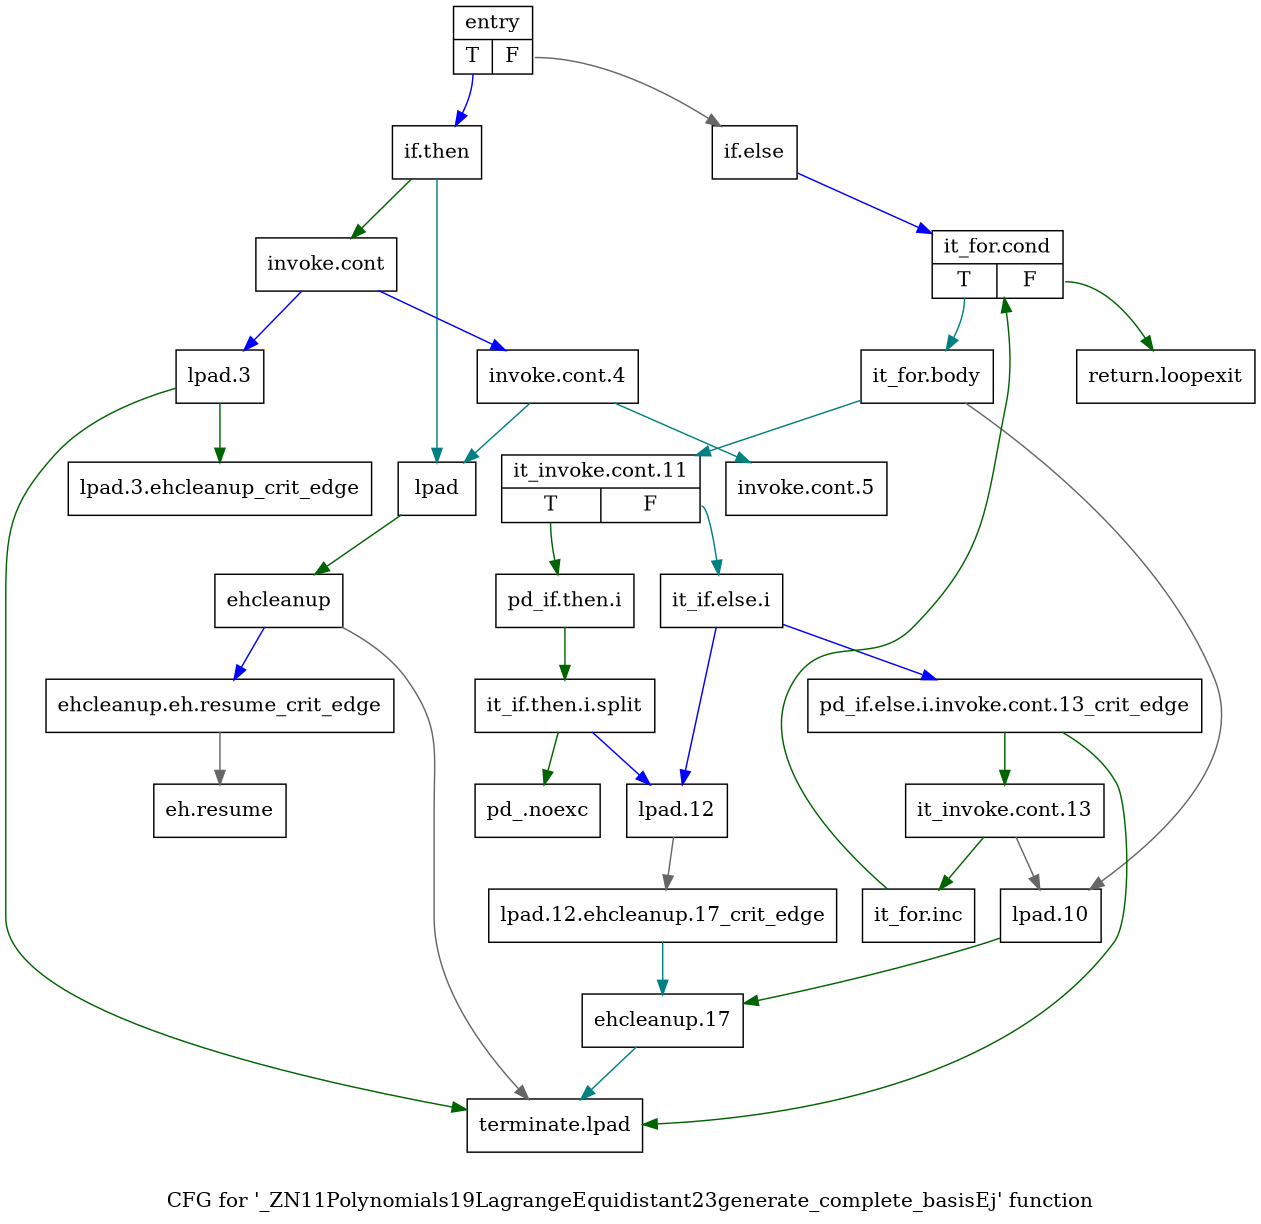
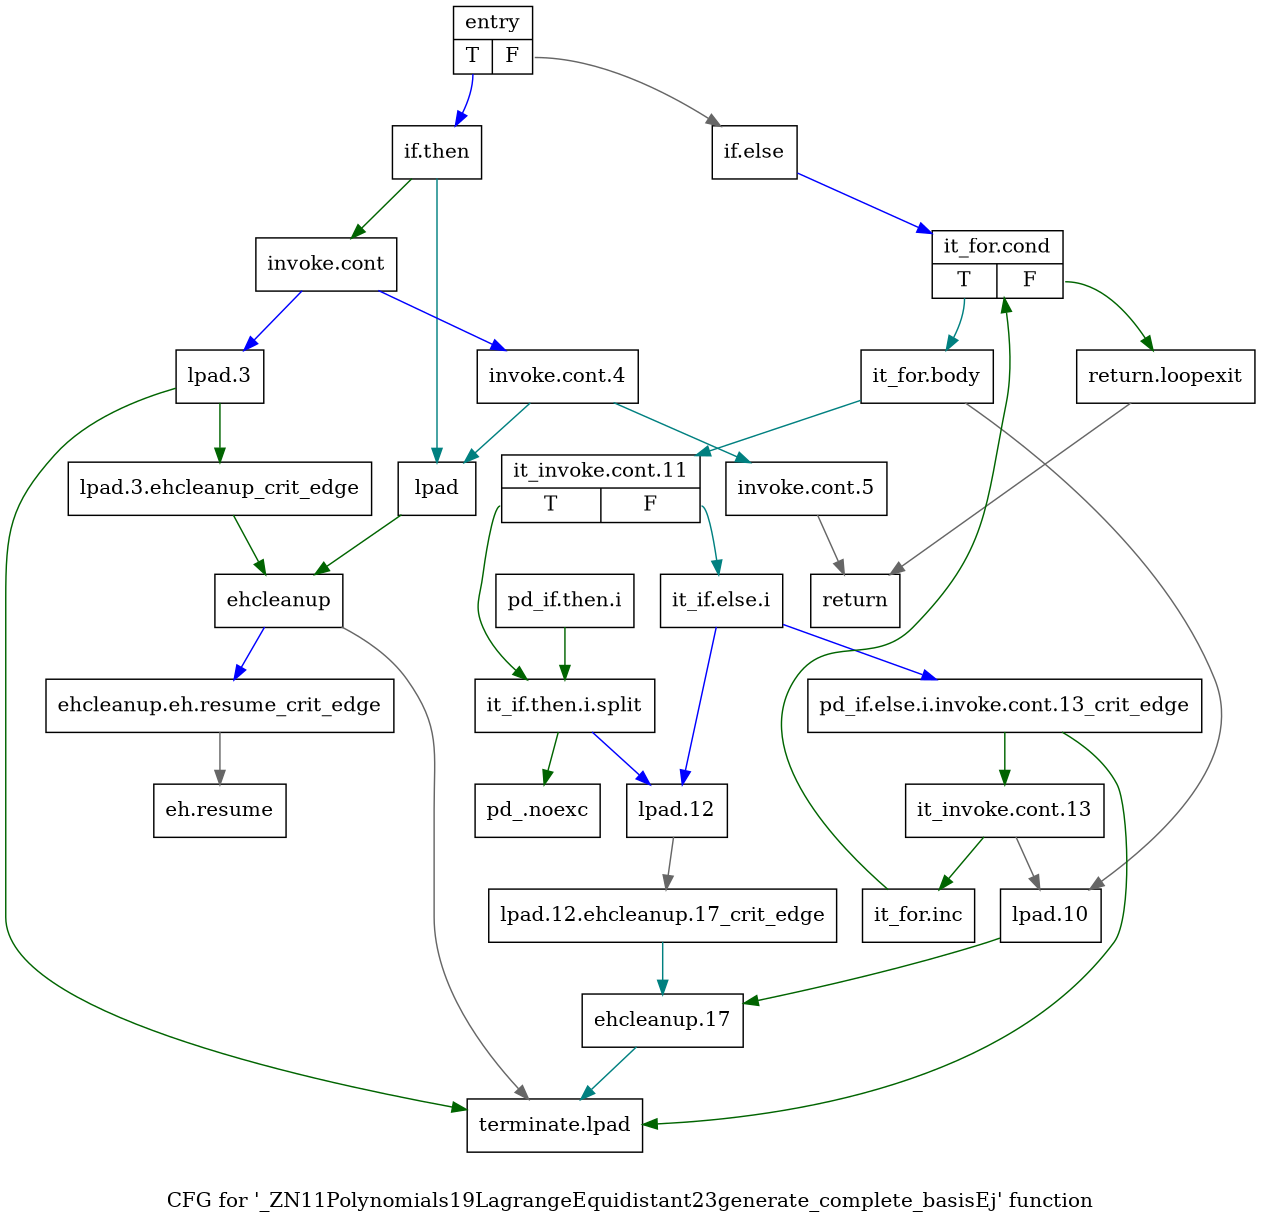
edge "lpad.3.ehcleanup_crit_edge" -> "ehcleanup": added
edge "it_invoke.cont.11" -> "pd_if.then.i": now "it_invoke.cont.11" -> "it_if.then.i.split"
node "return": added
